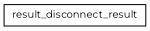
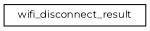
node "result_disconnect_result": label "result_disconnect_result" -> "wifi_disconnect_result"
